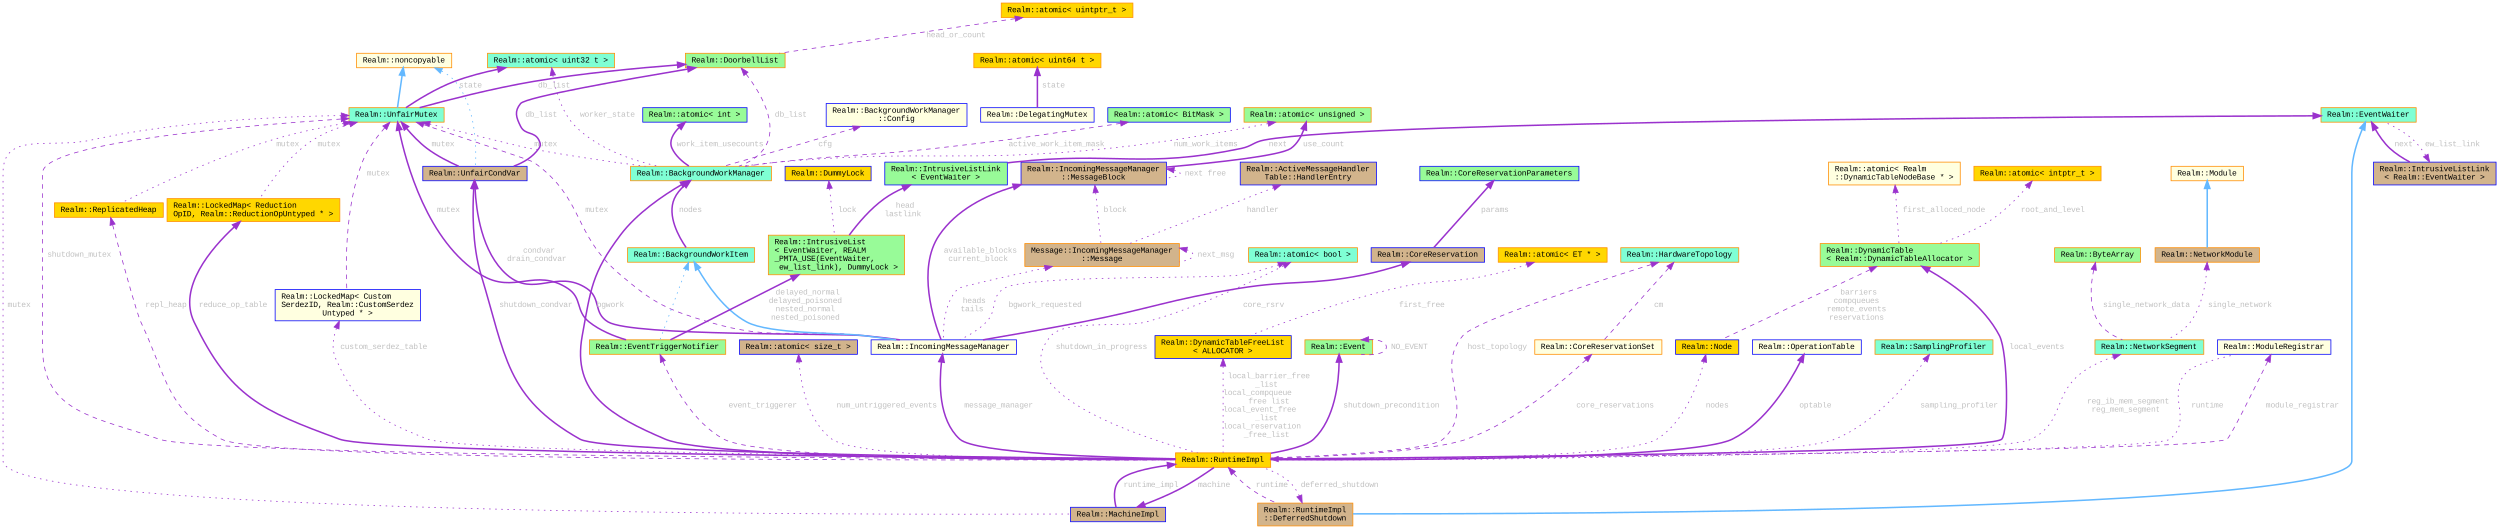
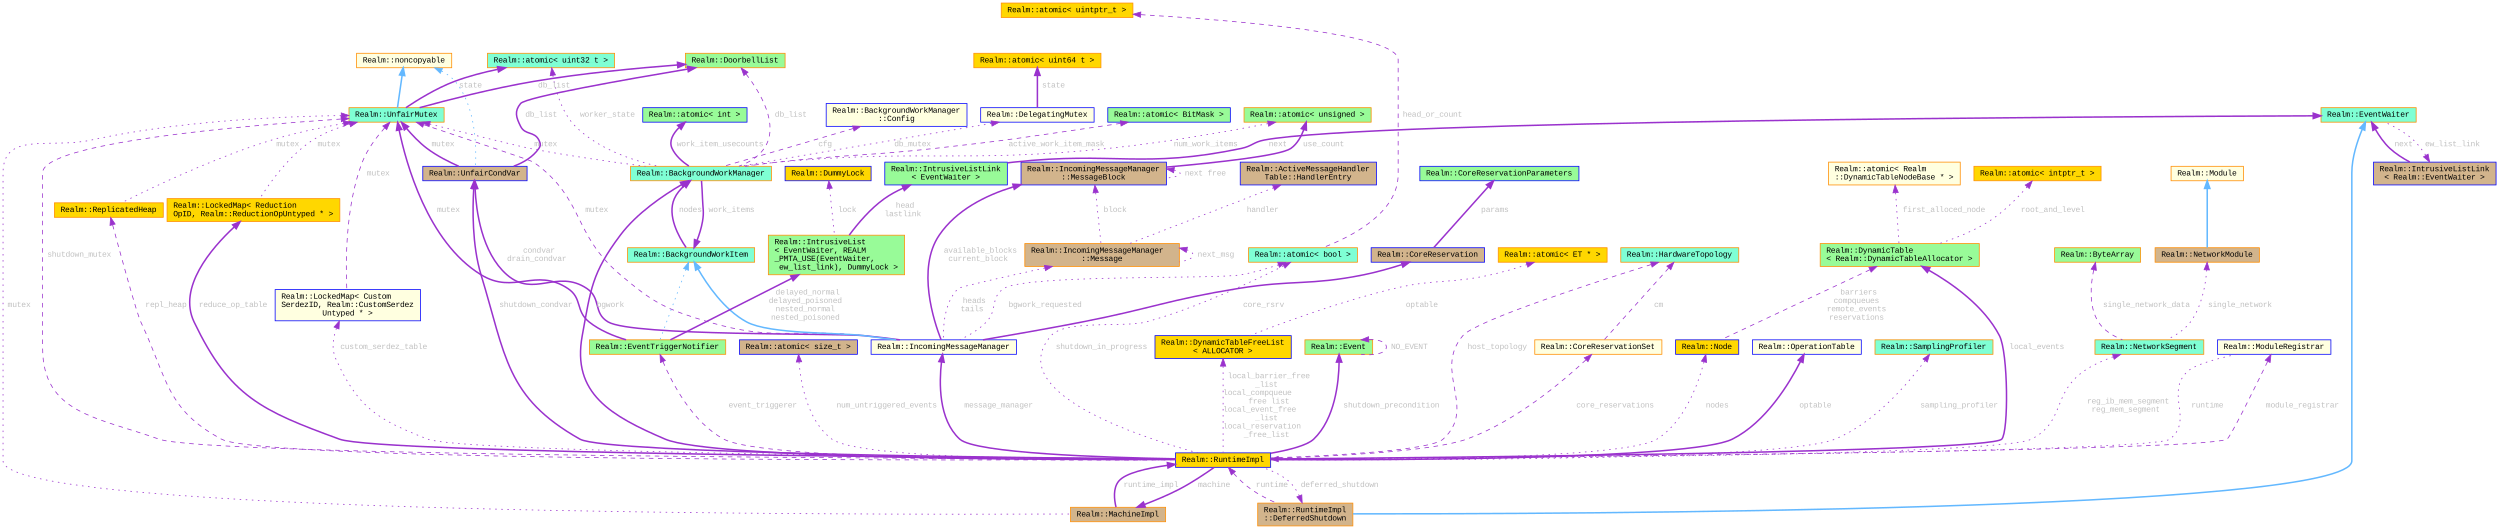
edge "Realm::DoorbellList" -> "Realm::atomic< uintptr_t >": now "Realm::atomic< bool >" -> "Realm::atomic< uintptr_t >"
edge "Realm::BackgroundWorkManager" -> "Realm::DelegatingMutex": added, label "db_mutex"
edge "Realm::BackgroundWorkManager" -> "Realm::BackgroundWorkItem": added, label "work_items"
node "Message::IncomingMessageManager ::Message": label "Message::IncomingMessageManager ::Message" -> "Realm::IncomingMessageManager ::Message"
edge "Realm::DynamicTableFreeList < ALLOCATOR >" -> "Realm::atomic< ET * >": label " first_free" -> " optable"
node "Realm::RuntimeImpl": color darkorange -> blue
node "Realm::MachineImpl": color blue -> darkorange
